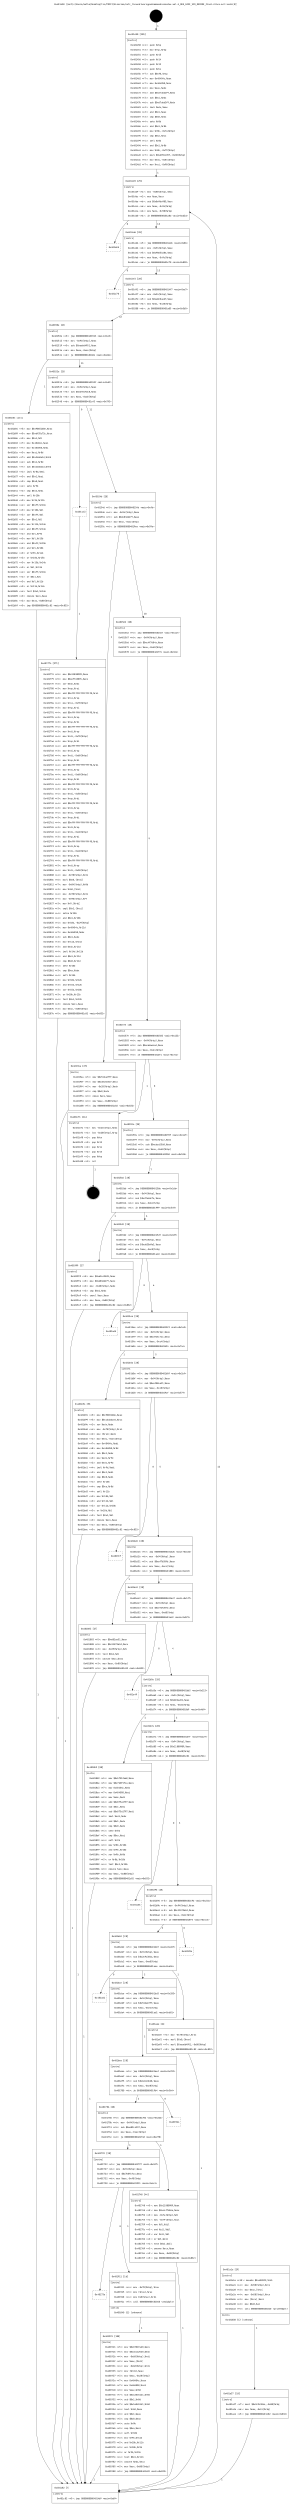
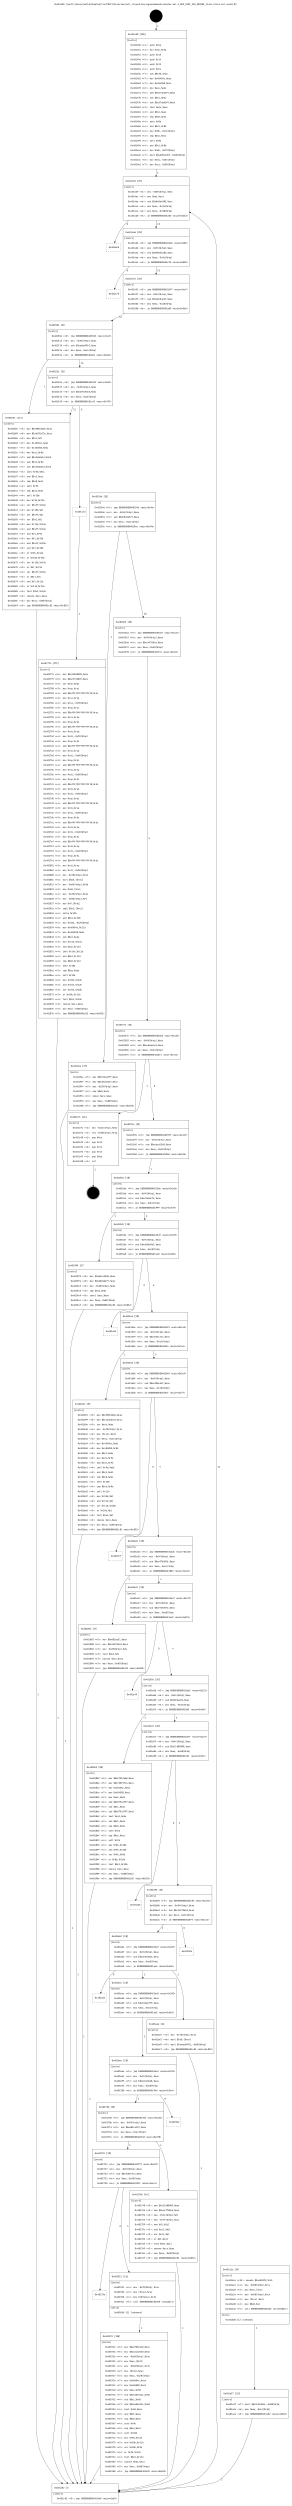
edge "0x40152a [28]" -> "0x401546 [28]": now "0x40152a [28]" -> "0x401b04 [144]"
